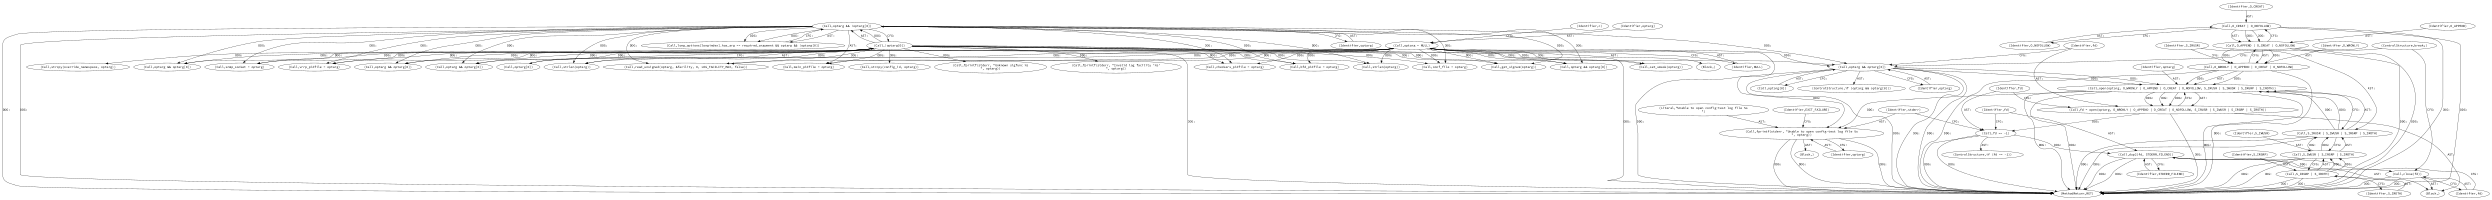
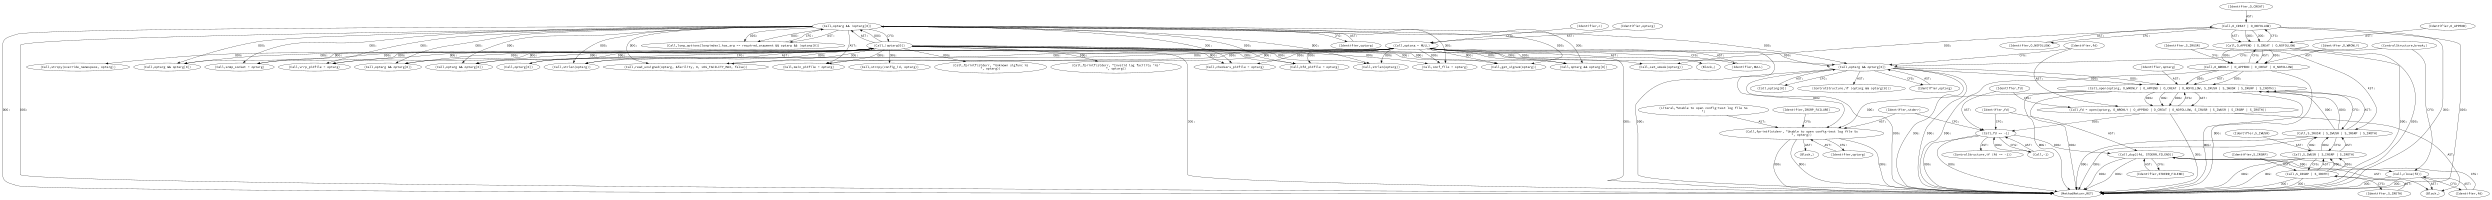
edge "(Call,optarg = NULL)" -> "(Call,set_umask(optarg))": now "(Call,O_CREAT | O_NOFOLLOW)" -> "(Call,set_umask(optarg))"
node "(Identifier,EXIT_FAILURE)": label "(Identifier,EXIT_FAILURE)" -> "(Identifier,IRGRP_FAILURE)"
node "(Call,-1)": added
